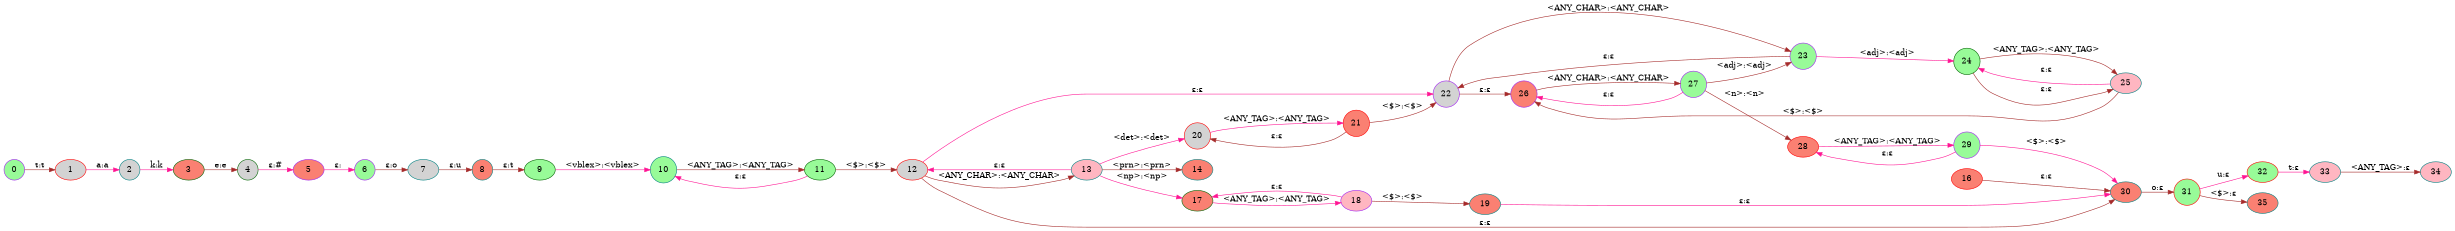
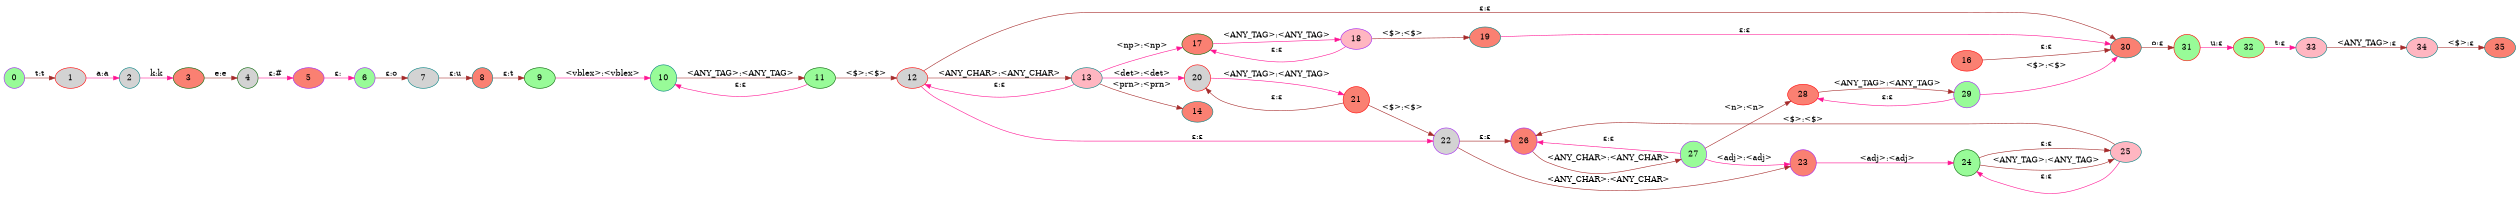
node "23": fillcolor palegreen -> salmon
edge "23" -> "22": removed, label "ε:ε"
edge "27" -> "23": color brown -> deeppink
edge "28" -> "29": color deeppink -> brown
edge "31" -> "35": now "34" -> "35"
